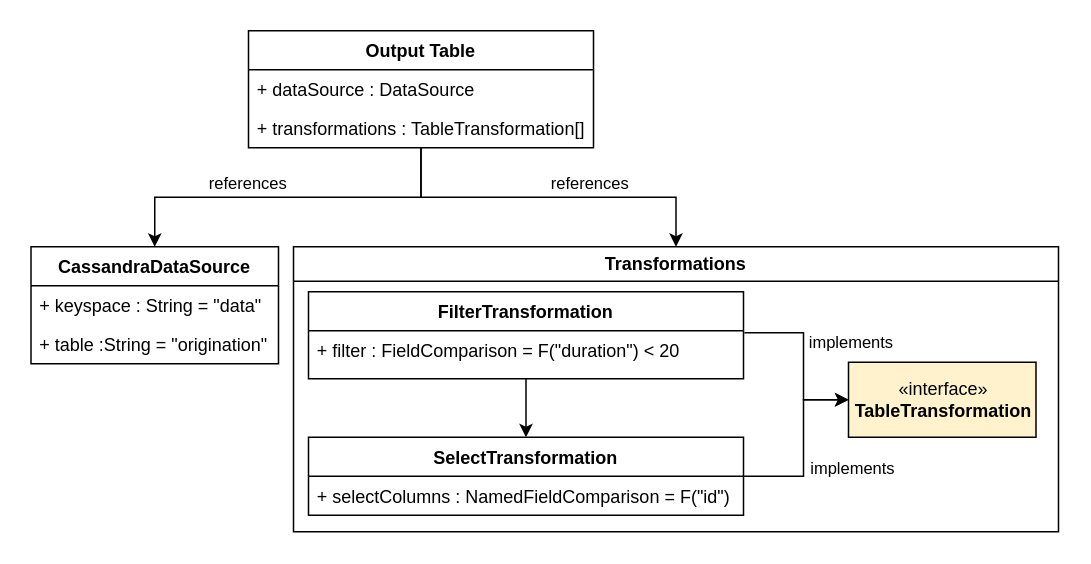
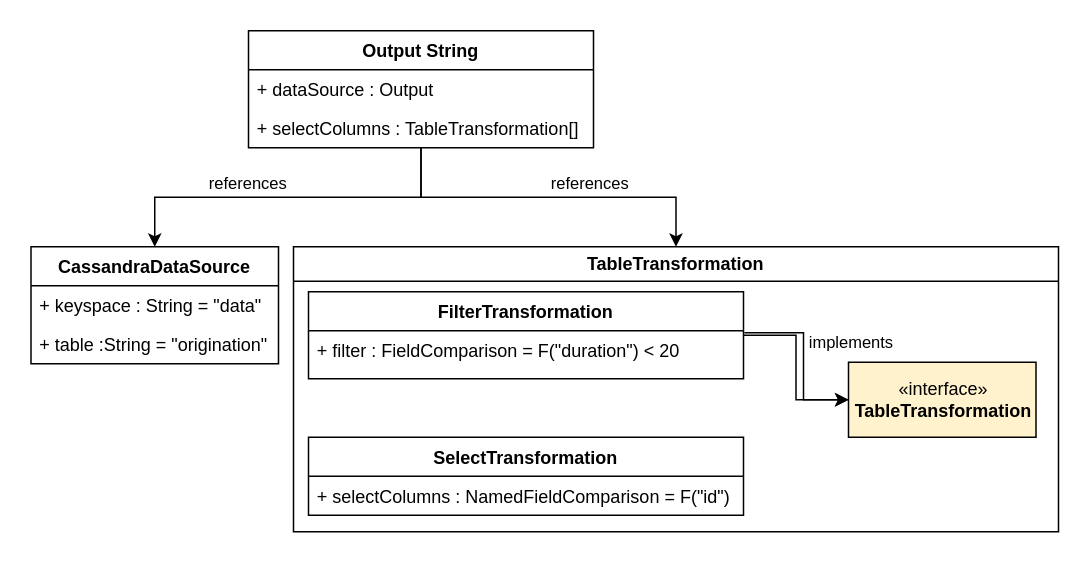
node "Output Table": label "Output Table" -> "Output String"
node "+ dataSource : DataSource": label "+ dataSource : DataSource" -> "+ dataSource : Output"
node "+ transformations : TableTransformation[]": label "+ transformations : TableTransformation[]" -> "+ selectColumns : TableTransformation[]"
node "Transformations": label "Transformations" -> "TableTransformation"
edge "FilterTransformation" -> "SelectTransformation": now "FilterTransformation" -> "«interface» TableTransformation"
edge "SelectTransformation" -> "«interface» TableTransformation": removed, label "implements"
